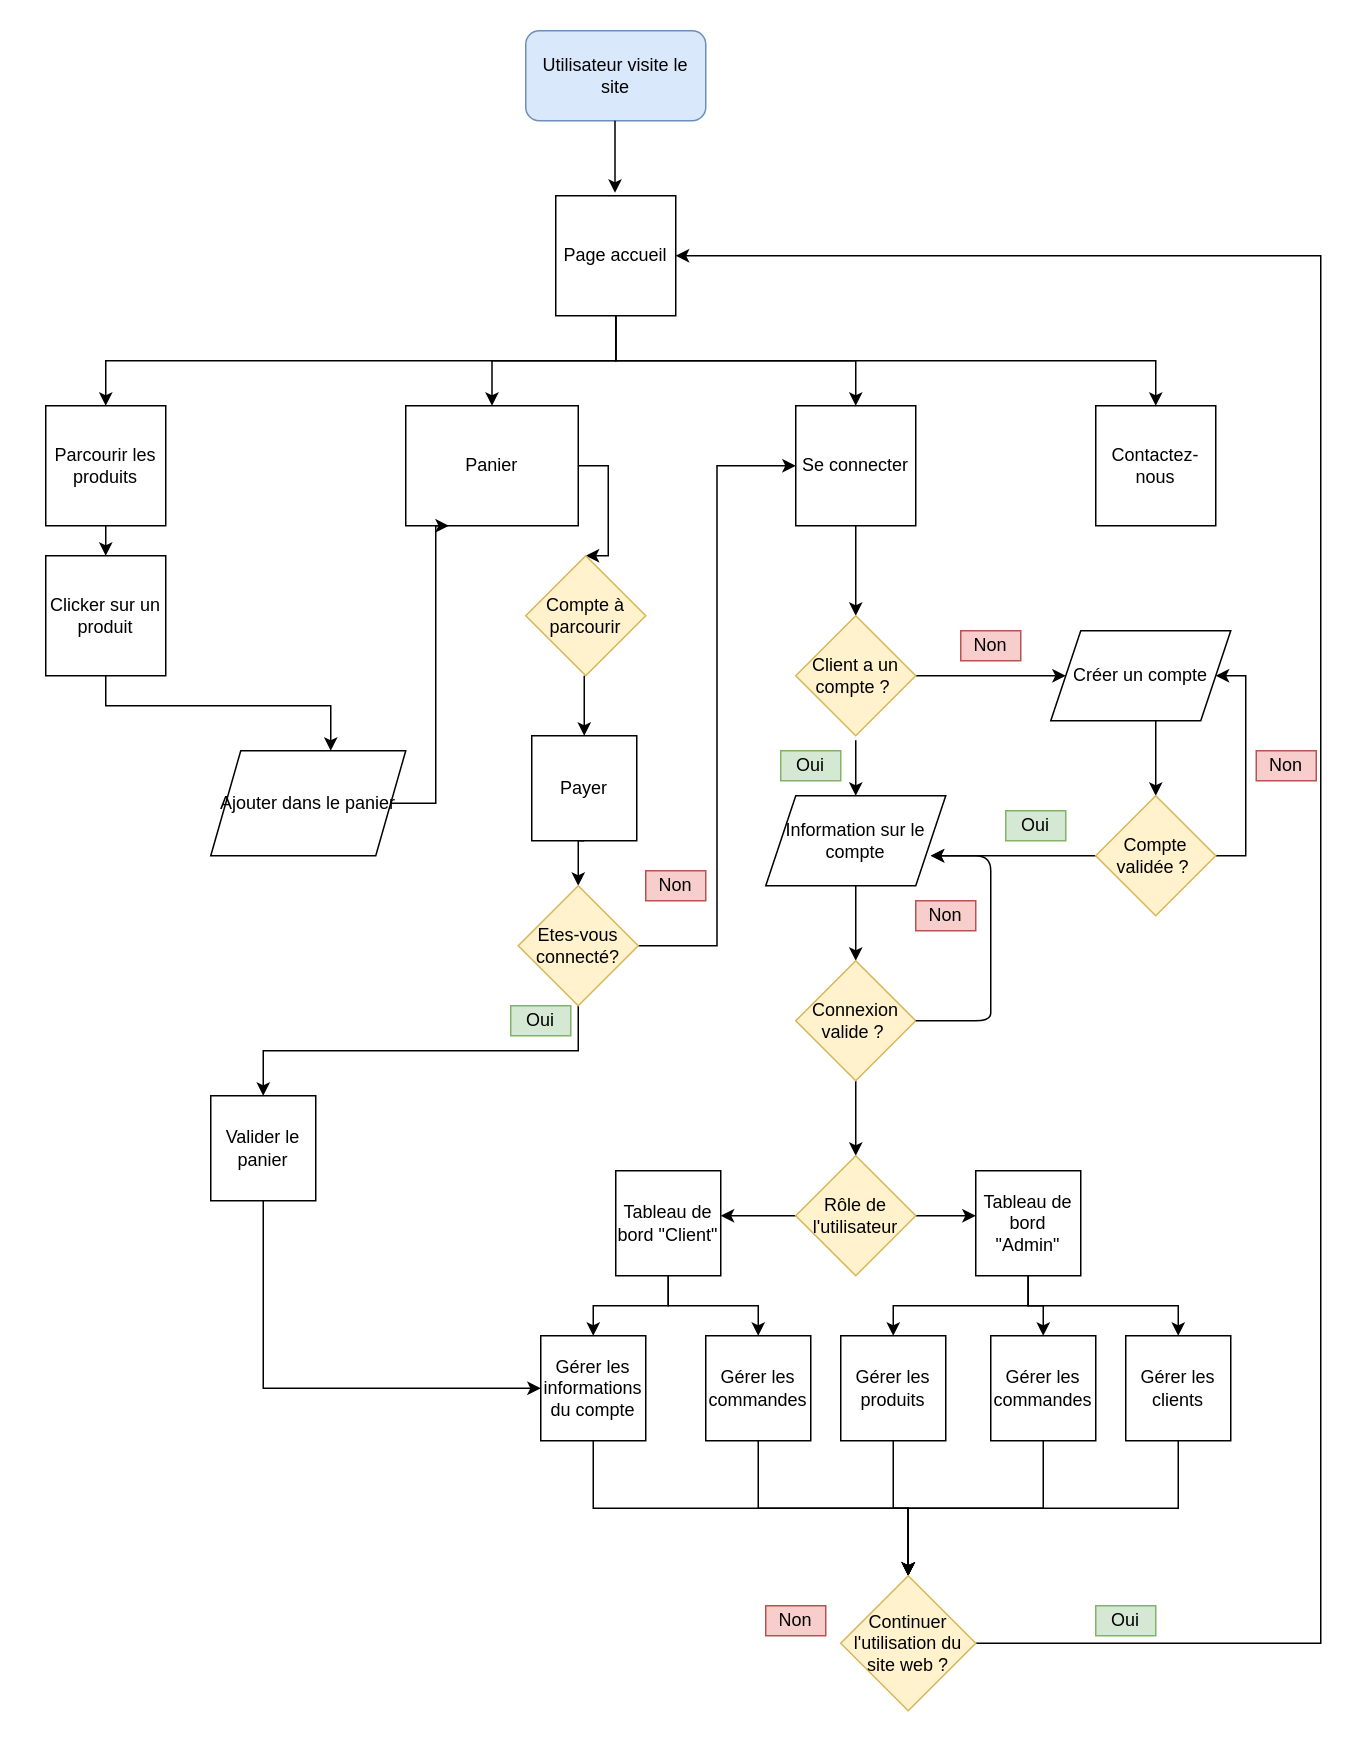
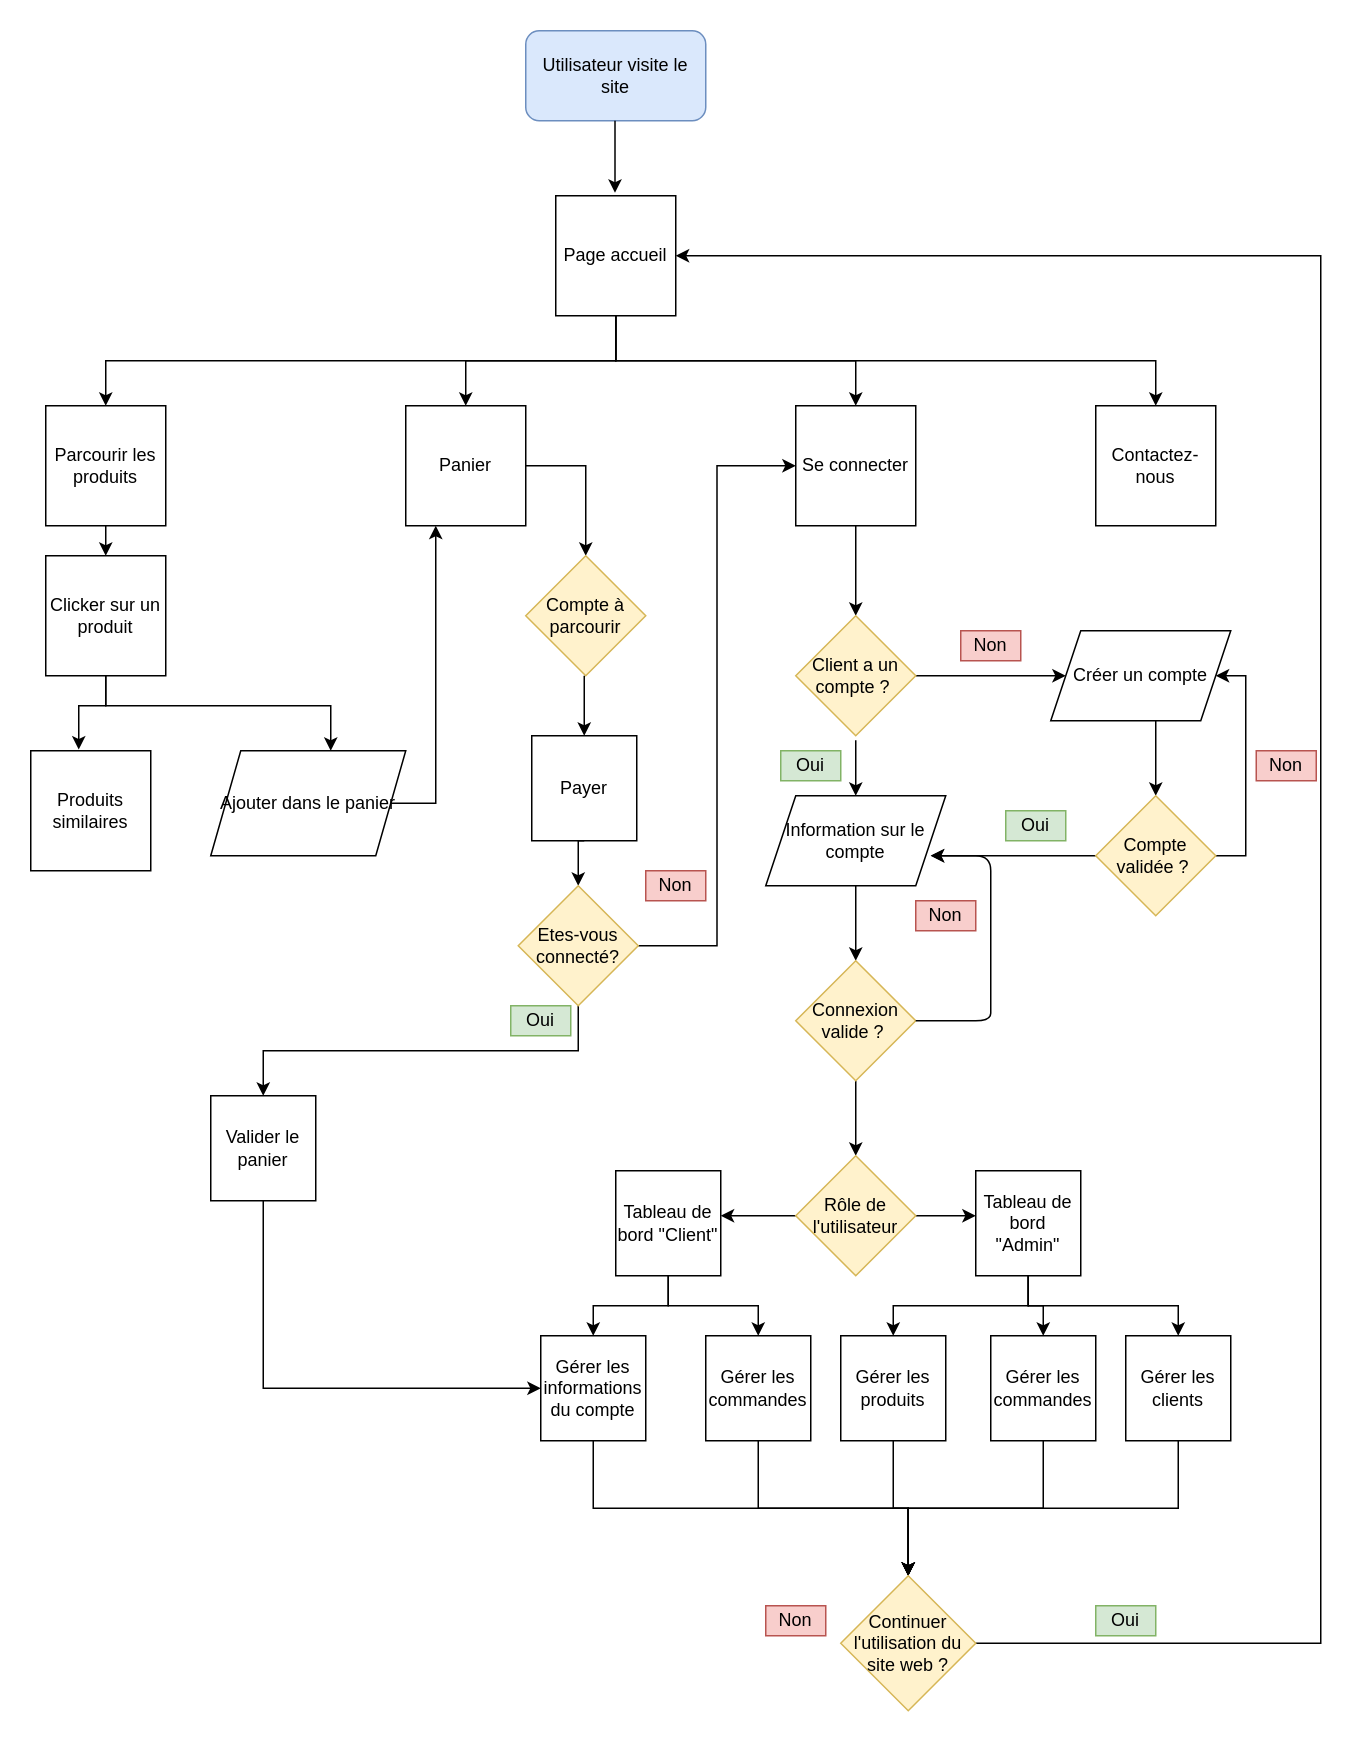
node "Panier": size 173x120 -> 120x120
edge "Clicker sur un produit" -> "Produits similaires": added
node "Produits similaires": added
